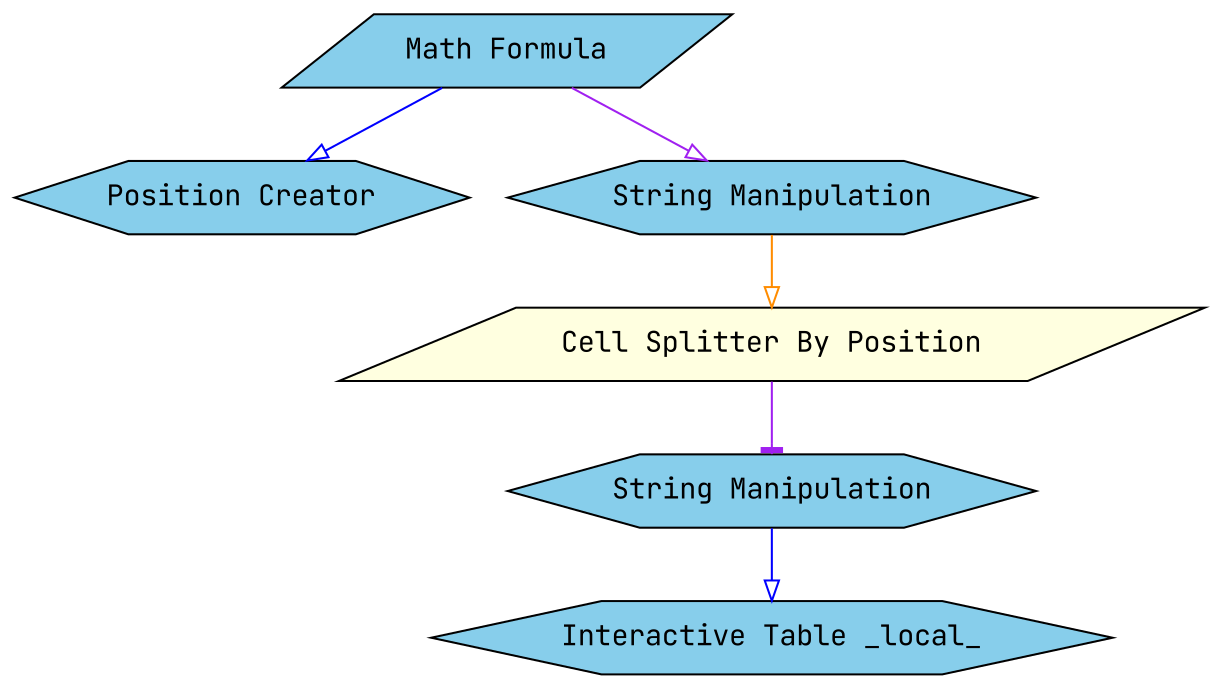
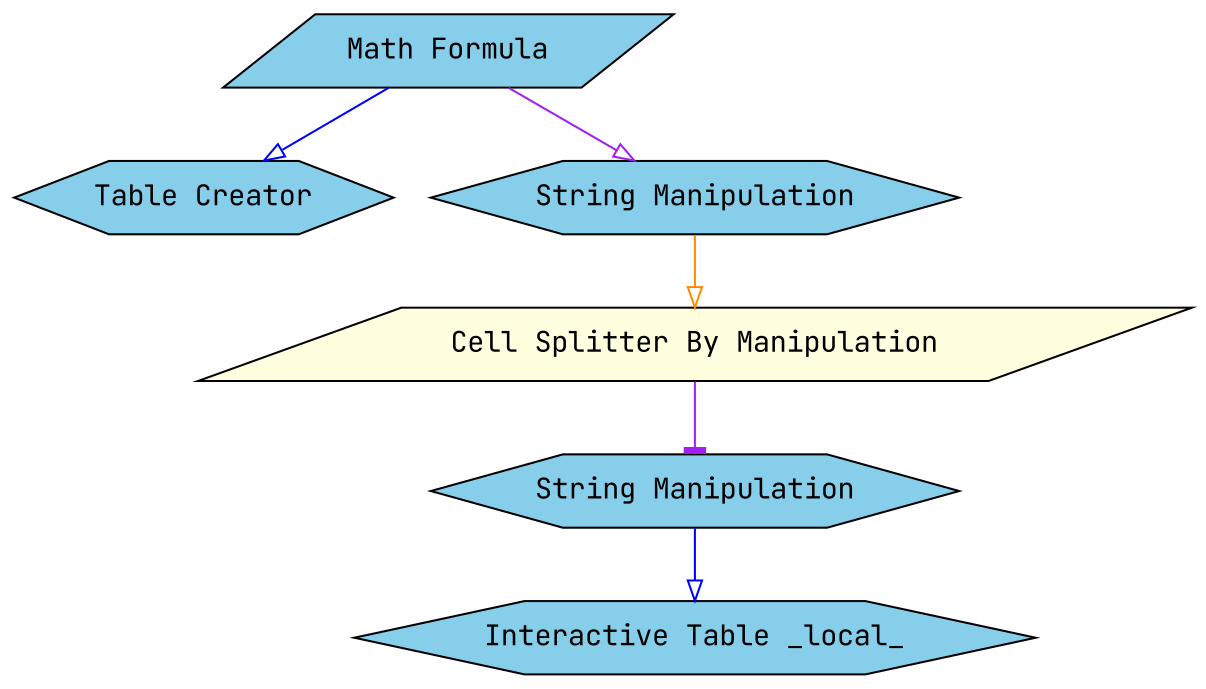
node "Position Creator": label "Position Creator" -> "Table Creator"
node "Cell Splitter By Position": label "Cell Splitter By Position" -> "Cell Splitter By Manipulation"
